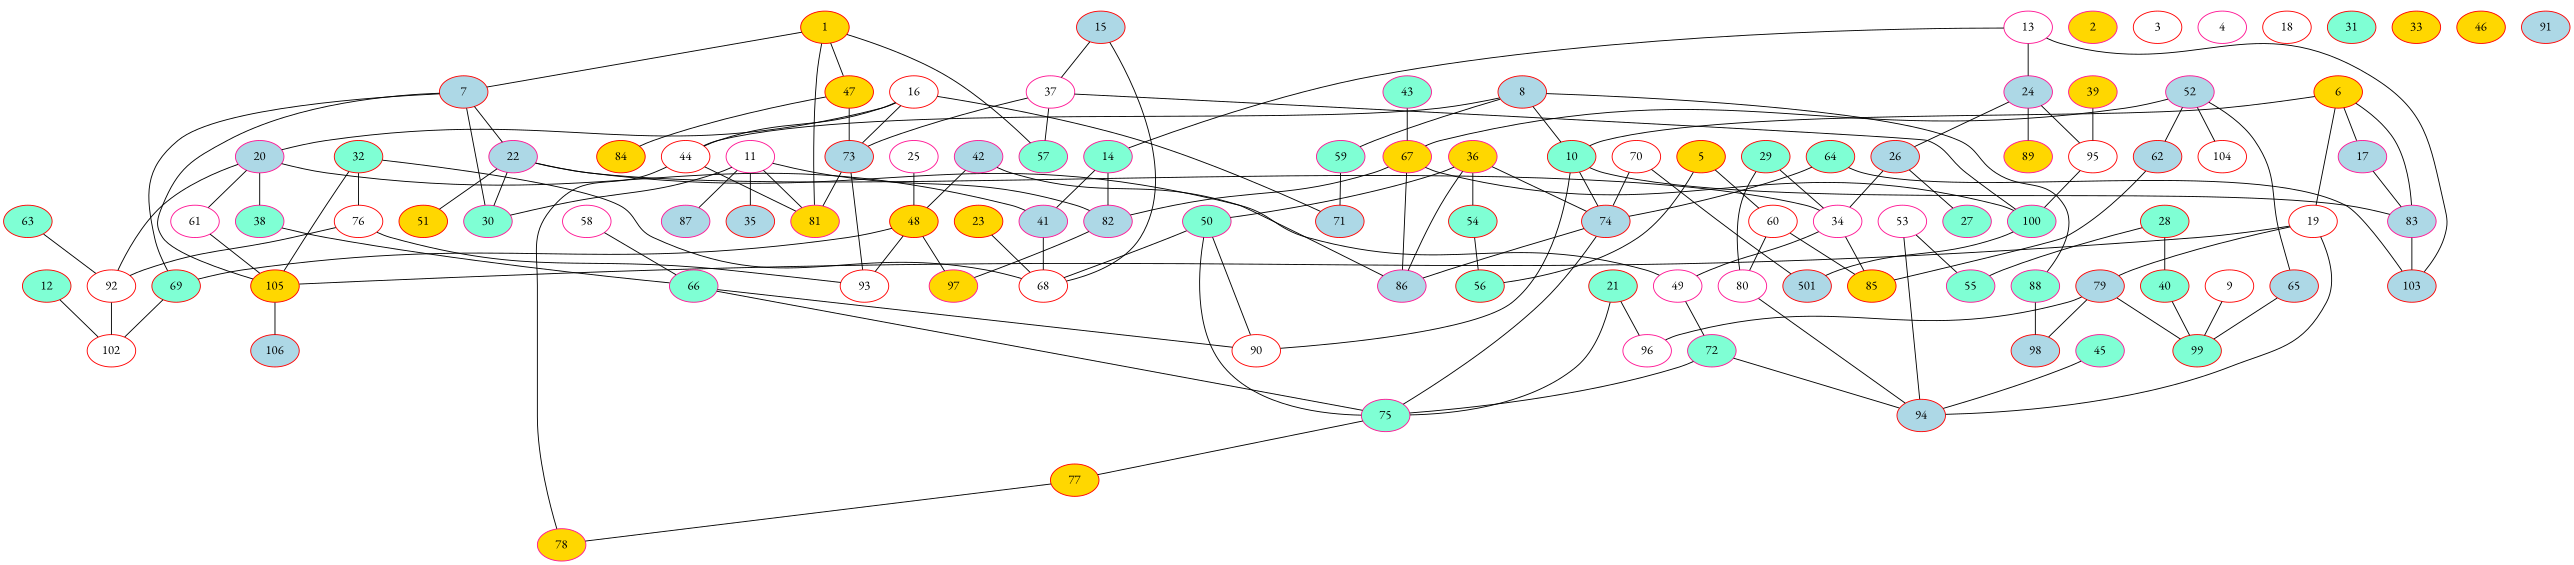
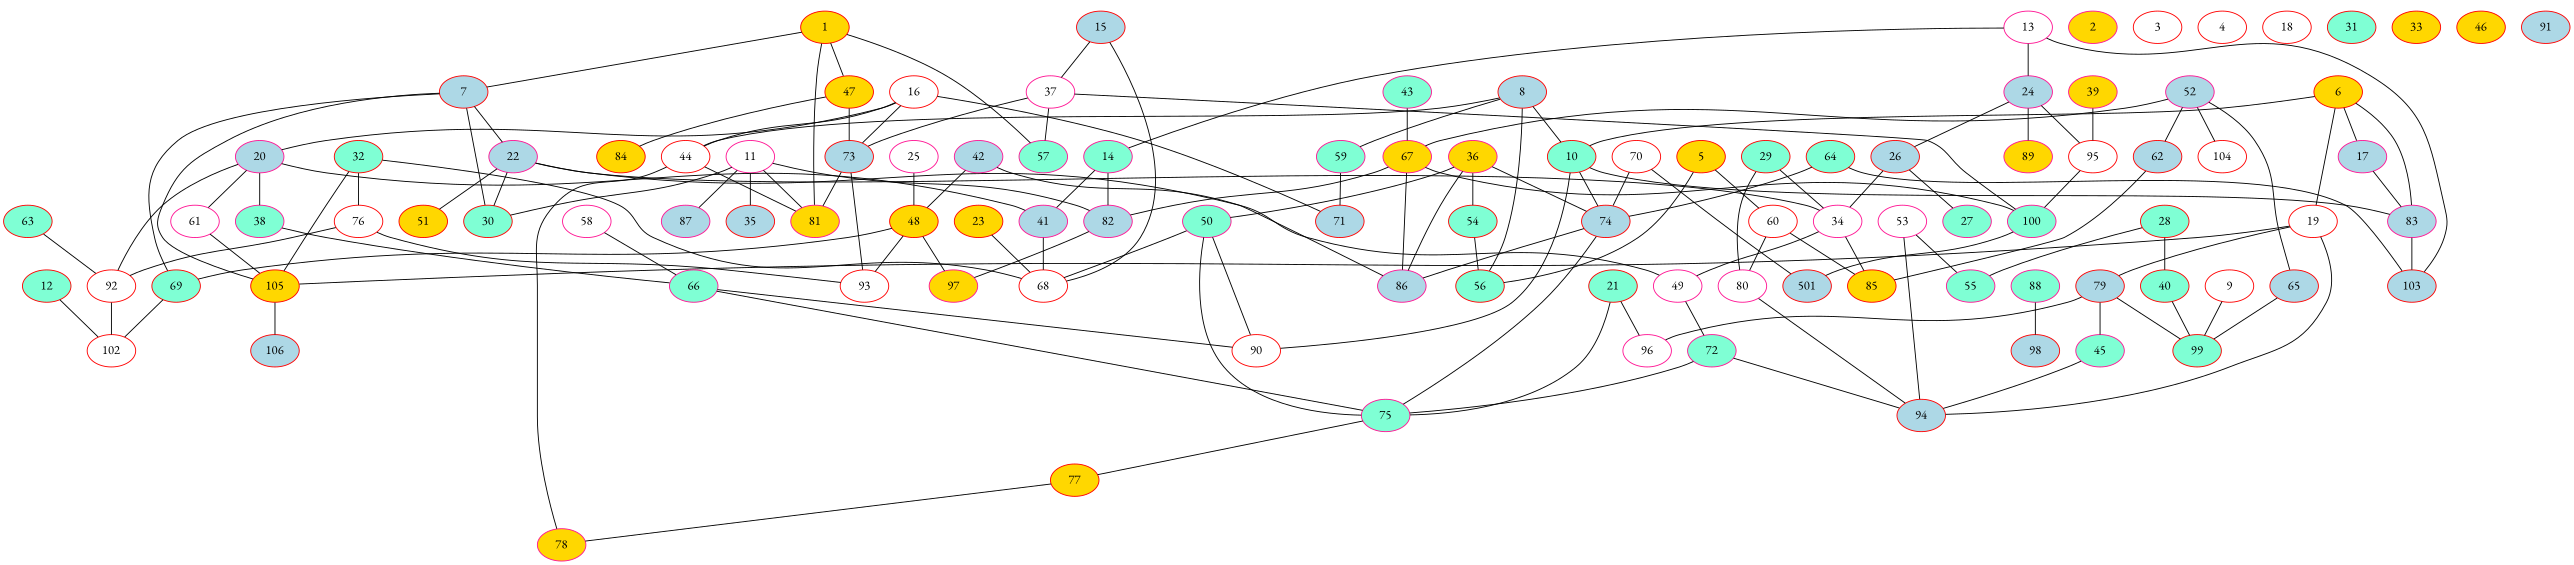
node "4": color deeppink -> red
edge "8" -- "88": now "8" -- "56"
node "30": color deeppink -> red
edge "79" -- "98": now "79" -- "45"
